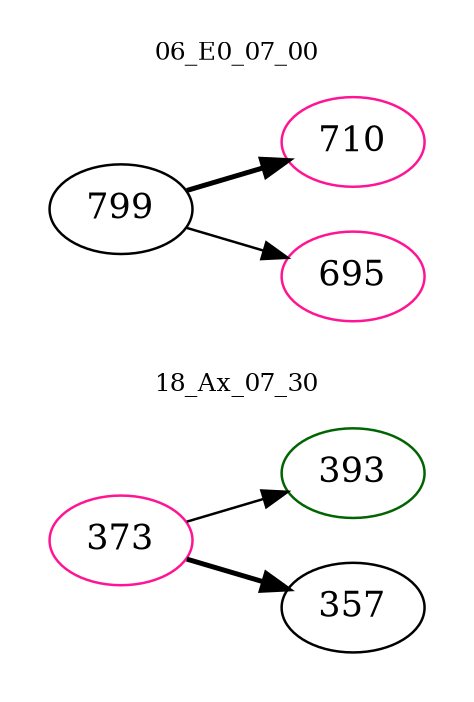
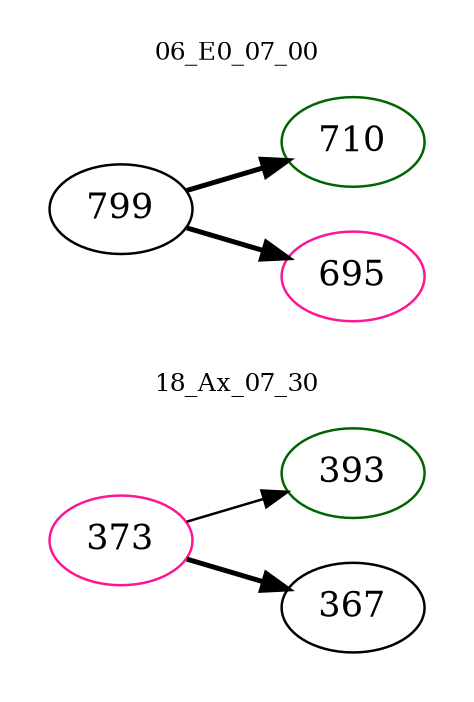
node "710": color deeppink -> darkgreen
edge "799" -> "695": style solid -> bold
node "357": label "357" -> "367"
